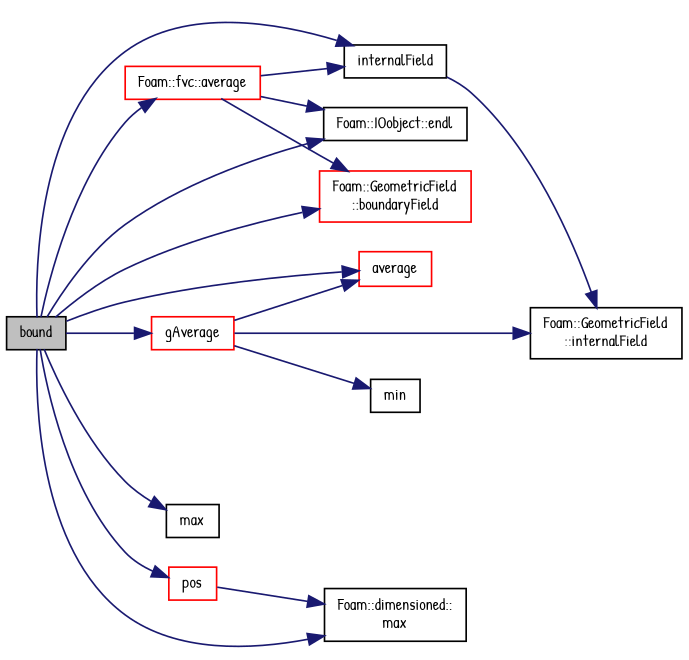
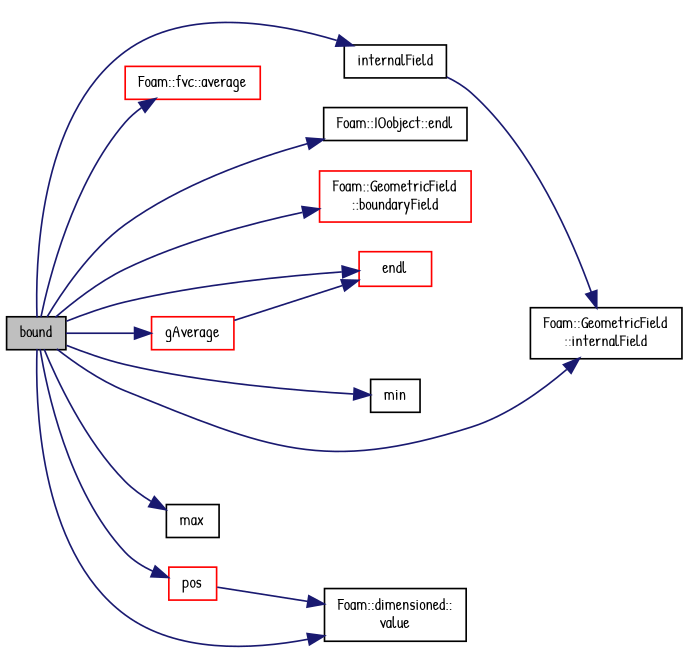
edge "Foam::fvc::average" -> "internalField": removed
edge "Foam::fvc::average" -> "Foam::IOobject::endl": removed
edge "Foam::fvc::average" -> "Foam::GeometricField ::boundaryField": removed
node "average": label "average" -> "endl"
edge "gAverage" -> "Foam::GeometricField ::internalField": now "bound" -> "Foam::GeometricField ::internalField"
edge "gAverage" -> "min": now "bound" -> "min"
node "Foam::dimensioned:: max": label "Foam::dimensioned:: max" -> "Foam::dimensioned:: value"
